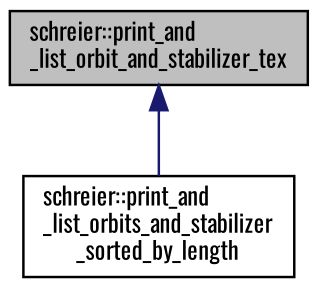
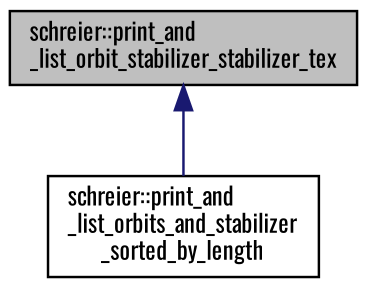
node "schreier::print_and _list_orbit_and_stabilizer_tex": label "schreier::print_and _list_orbit_and_stabilizer_tex" -> "schreier::print_and _list_orbit_stabilizer_stabilizer_tex"
